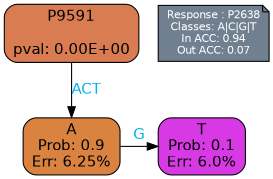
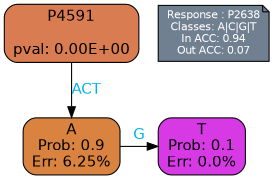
node "P9591 pval: 0.00E+00": label "P9591 pval: 0.00E+00" -> "P4591 pval: 0.00E+00"
node "T Prob: 0.1 Err: 6.0%": label "T Prob: 0.1 Err: 6.0%" -> "T Prob: 0.1 Err: 0.0%"
